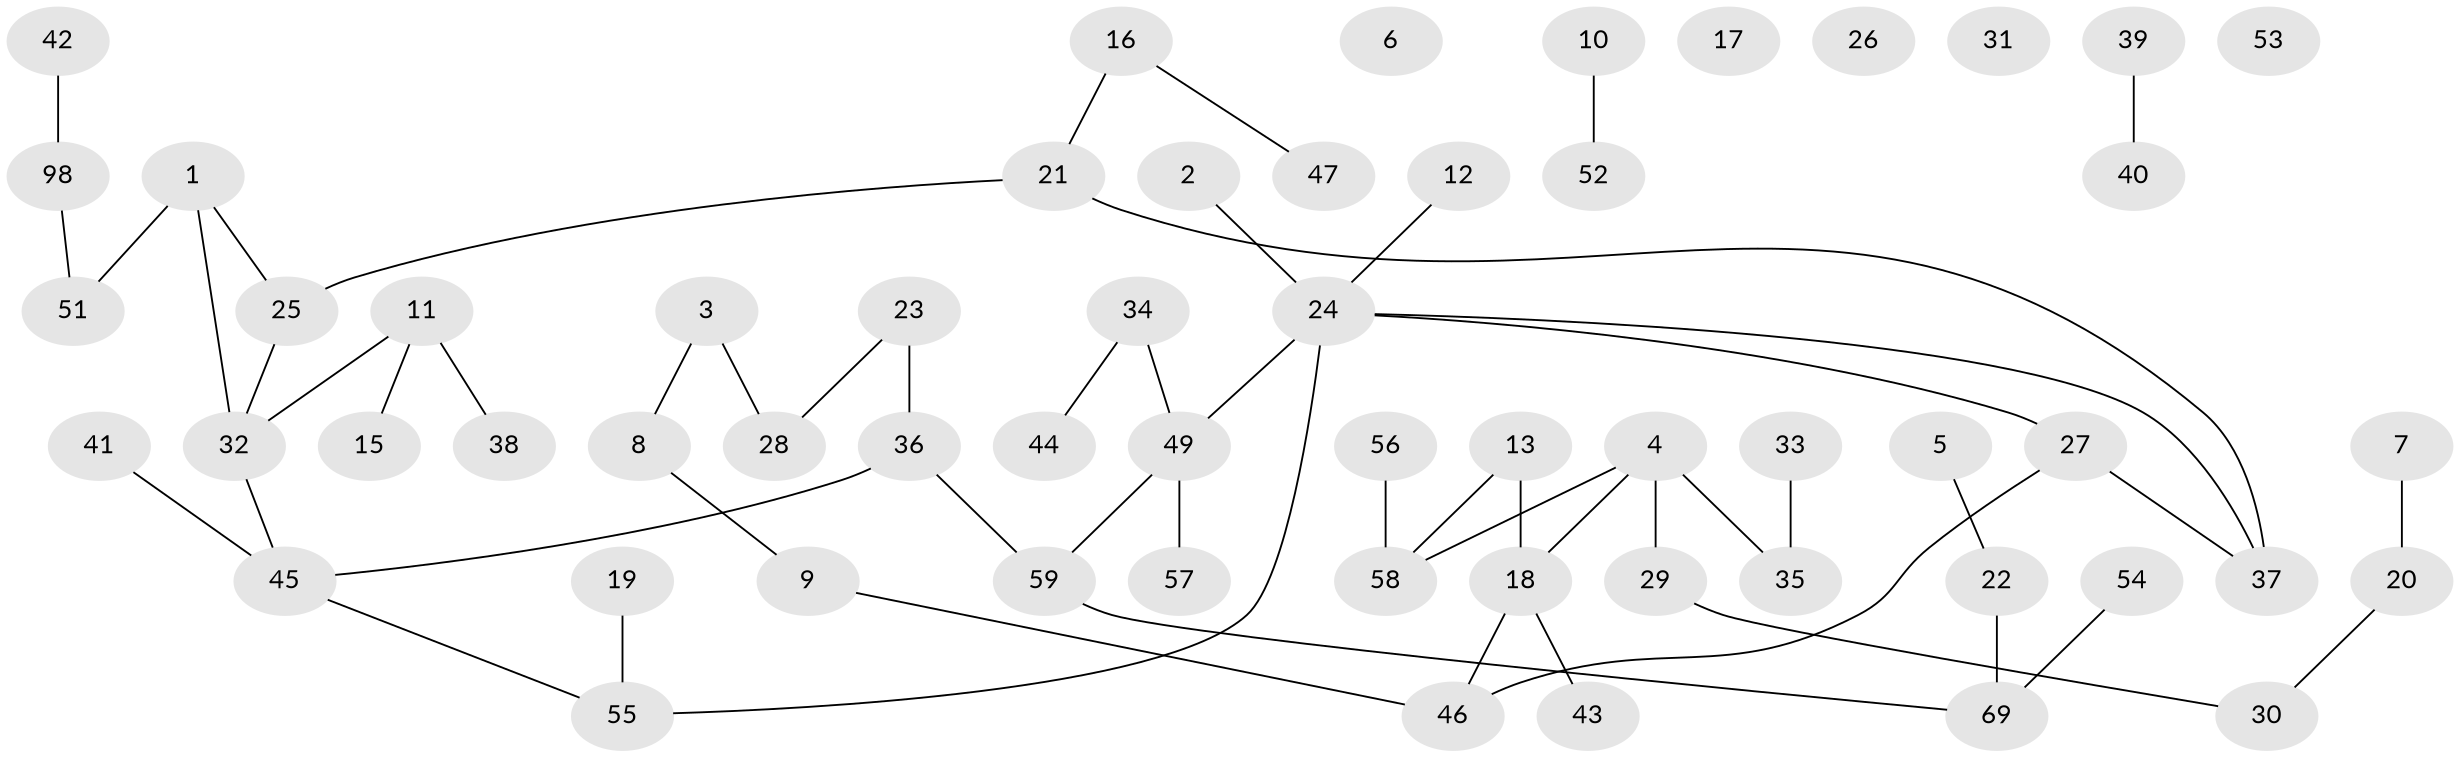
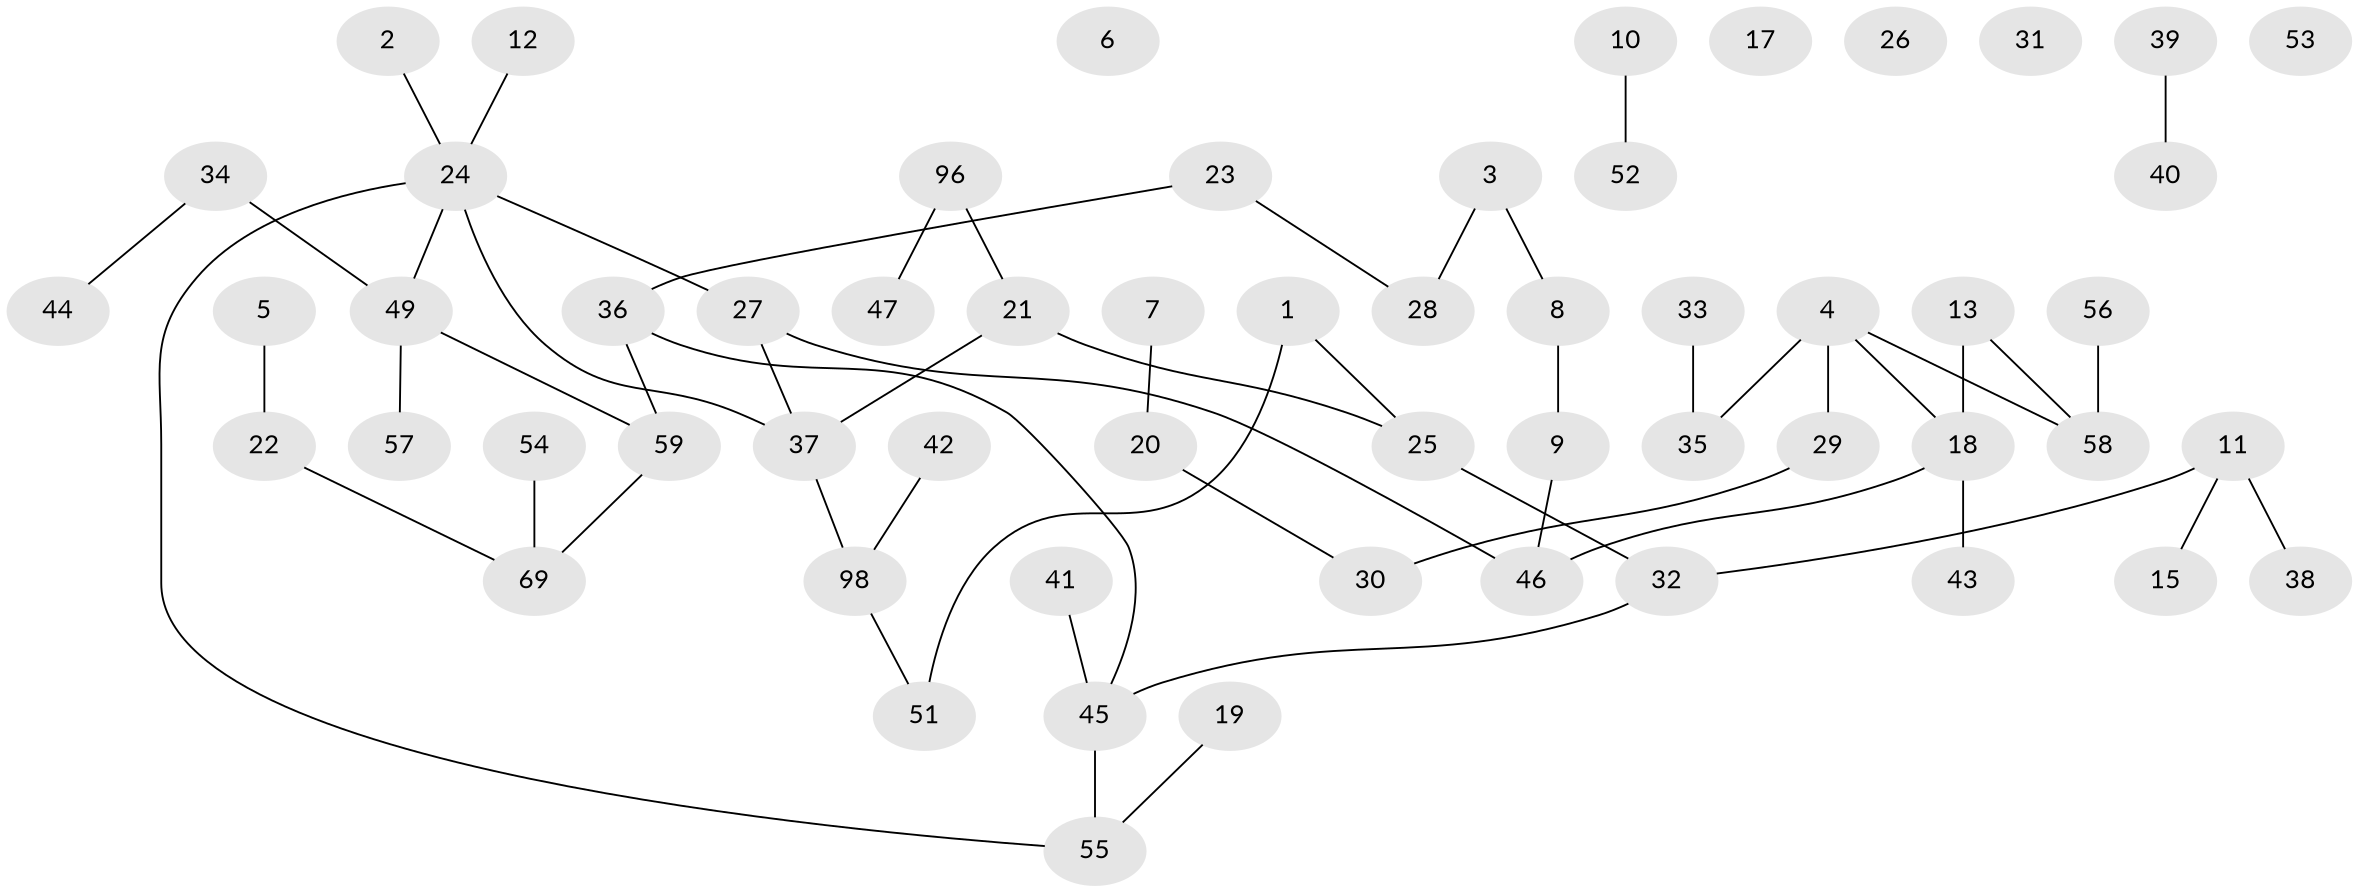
node "16": label "16" -> "96"
edge "1" -- "32": removed
edge "37" -- "98": added
